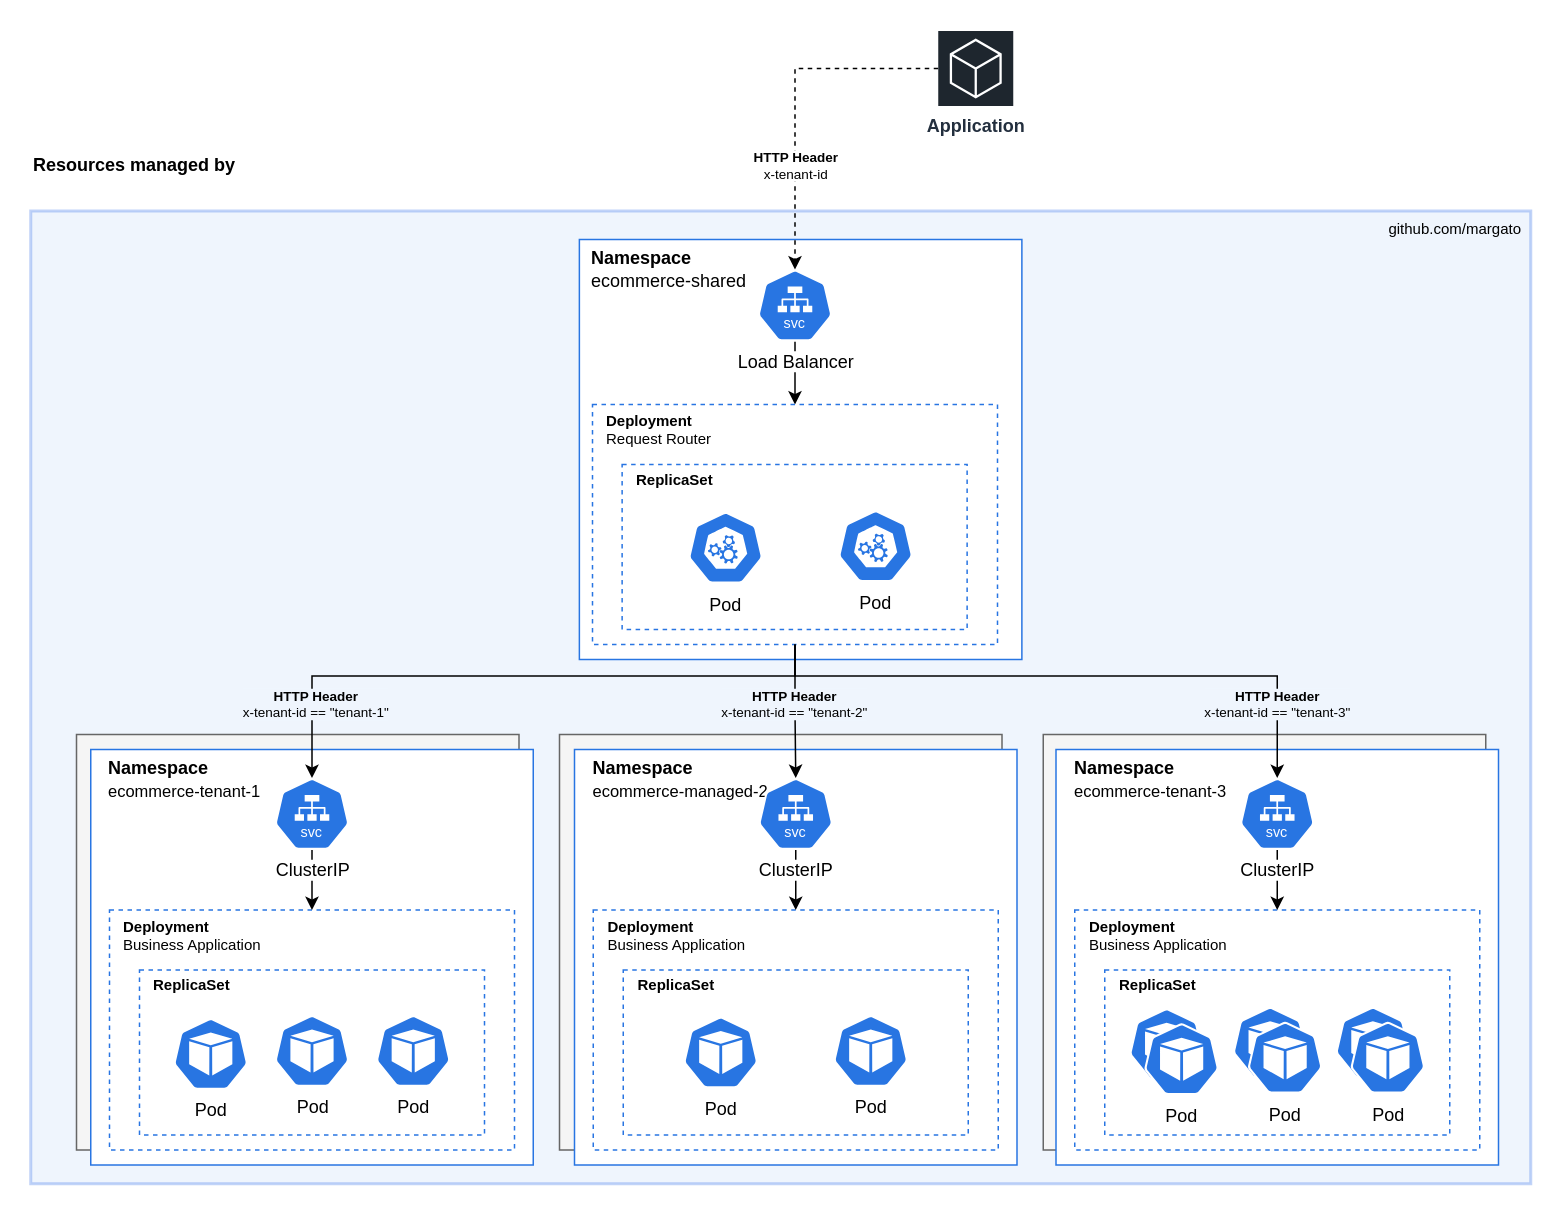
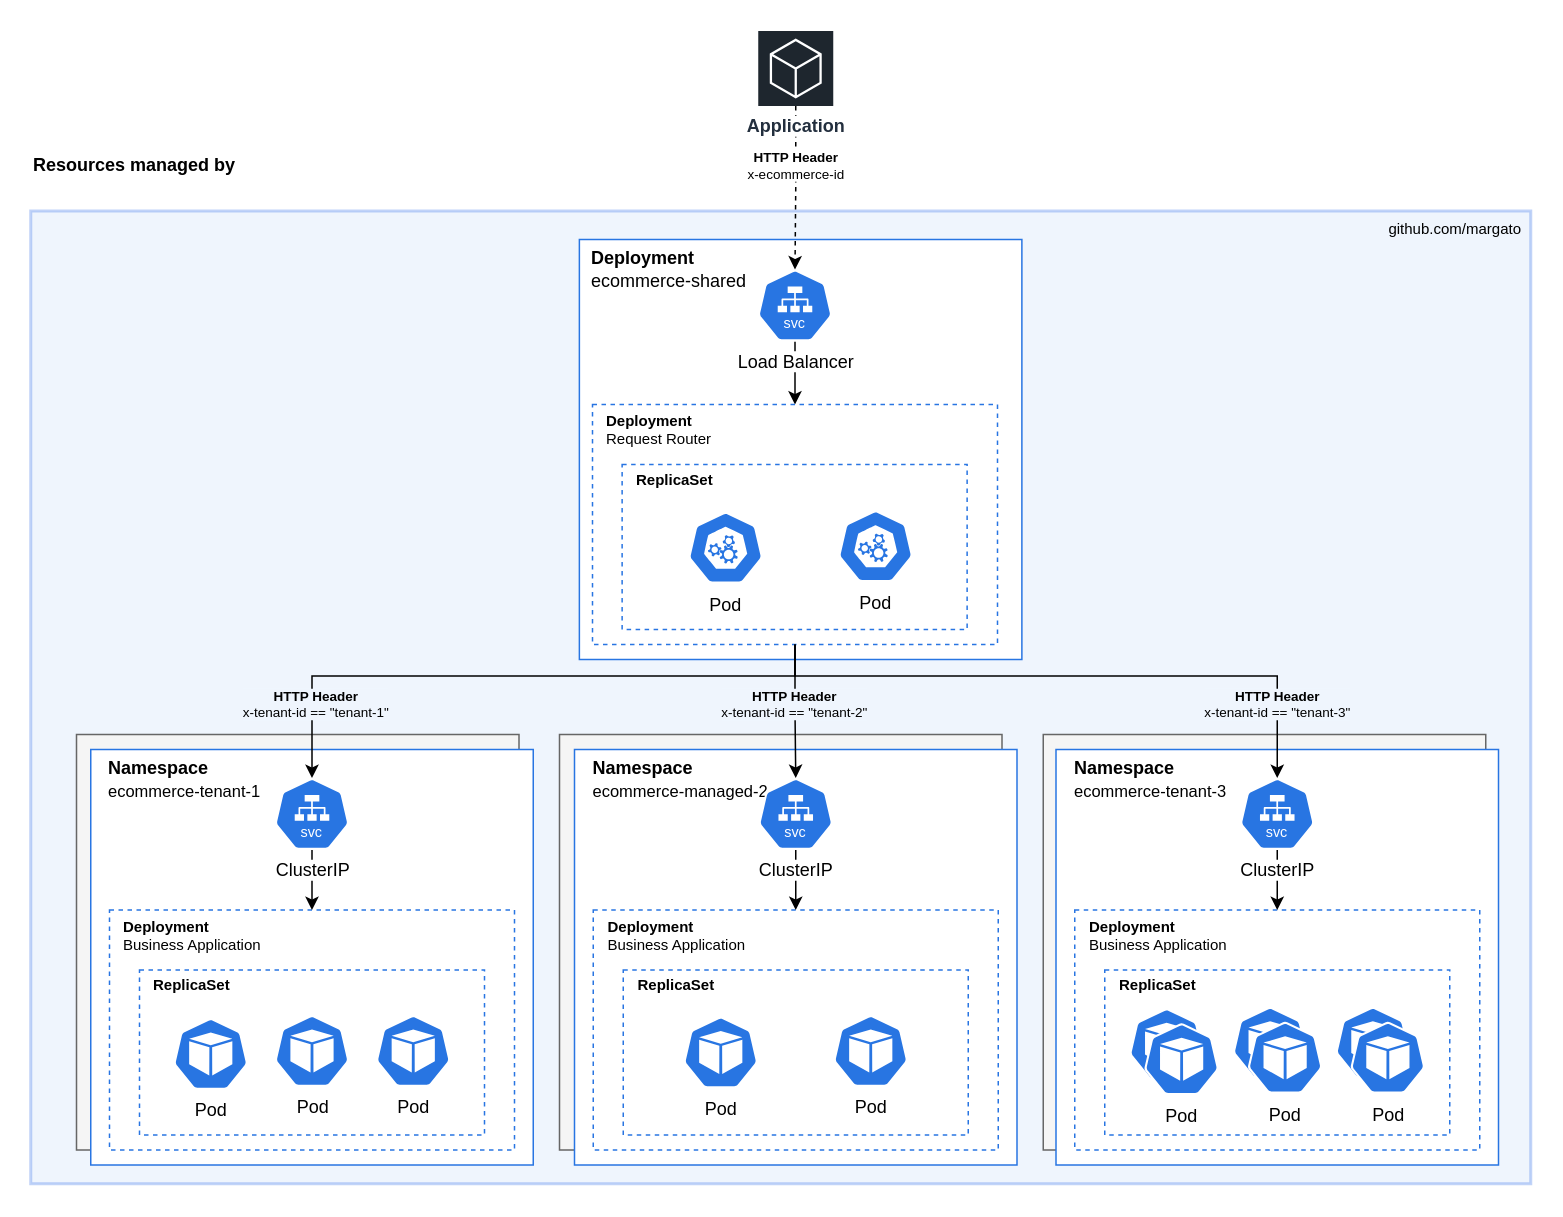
node "Application": moved (976, 68) -> (796, 68)
node "HTTP Header x-tenant-id": label "HTTP Header x-tenant-id" -> "HTTP Header x-ecommerce-id"
node "Namespace ecommerce-shared": label "Namespace ecommerce-shared" -> "Deployment ecommerce-shared"
